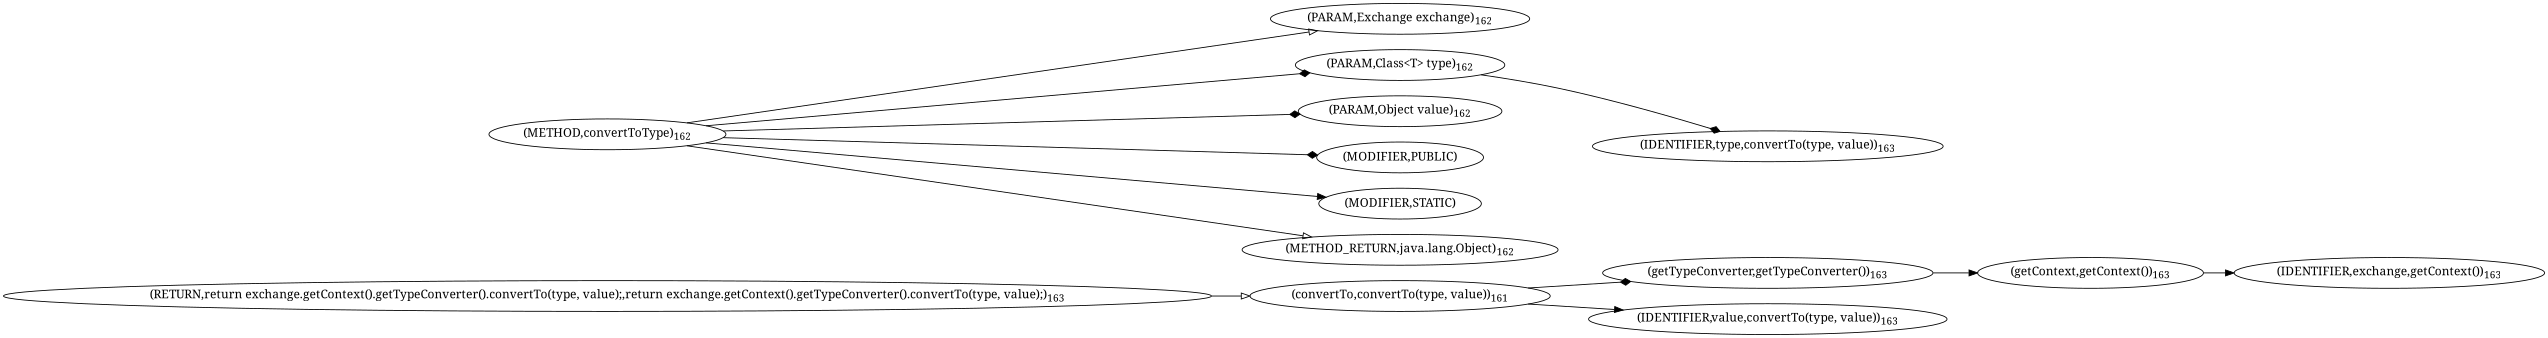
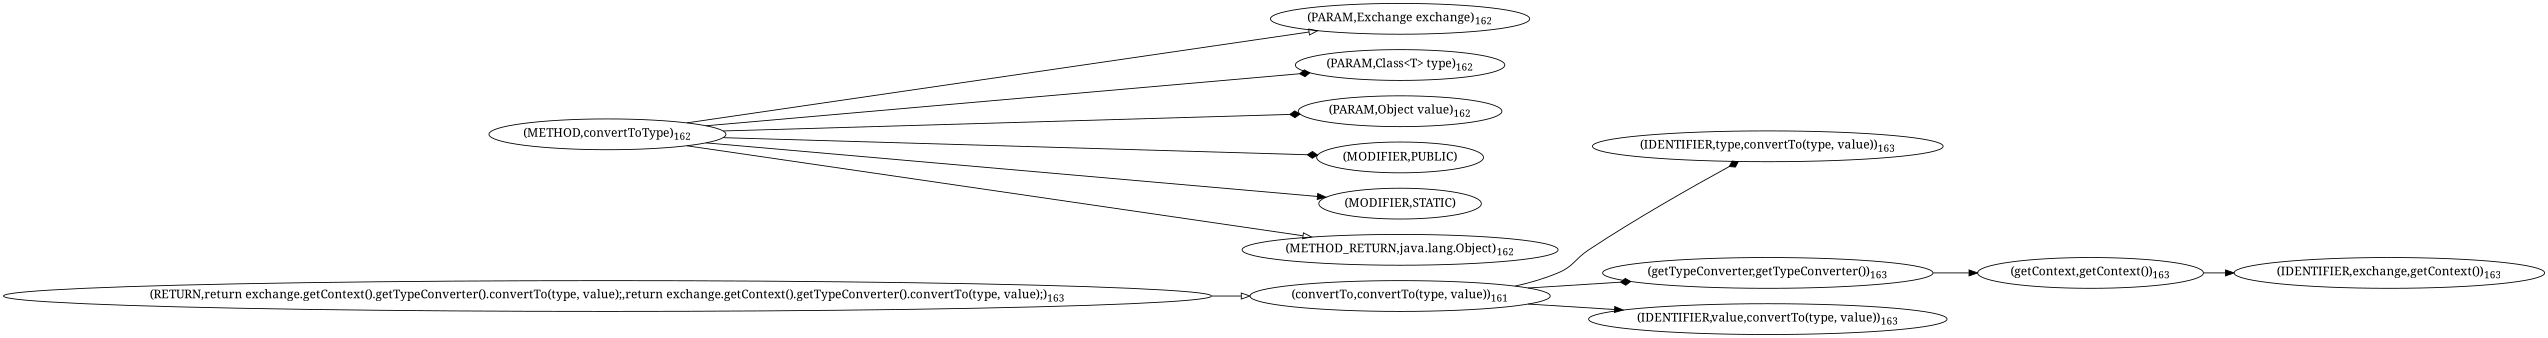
edge "(PARAM,Class<T> type)" -> "(IDENTIFIER,type,convertTo(type, value))": now "(convertTo,convertTo(type, value))" -> "(IDENTIFIER,type,convertTo(type, value))"
